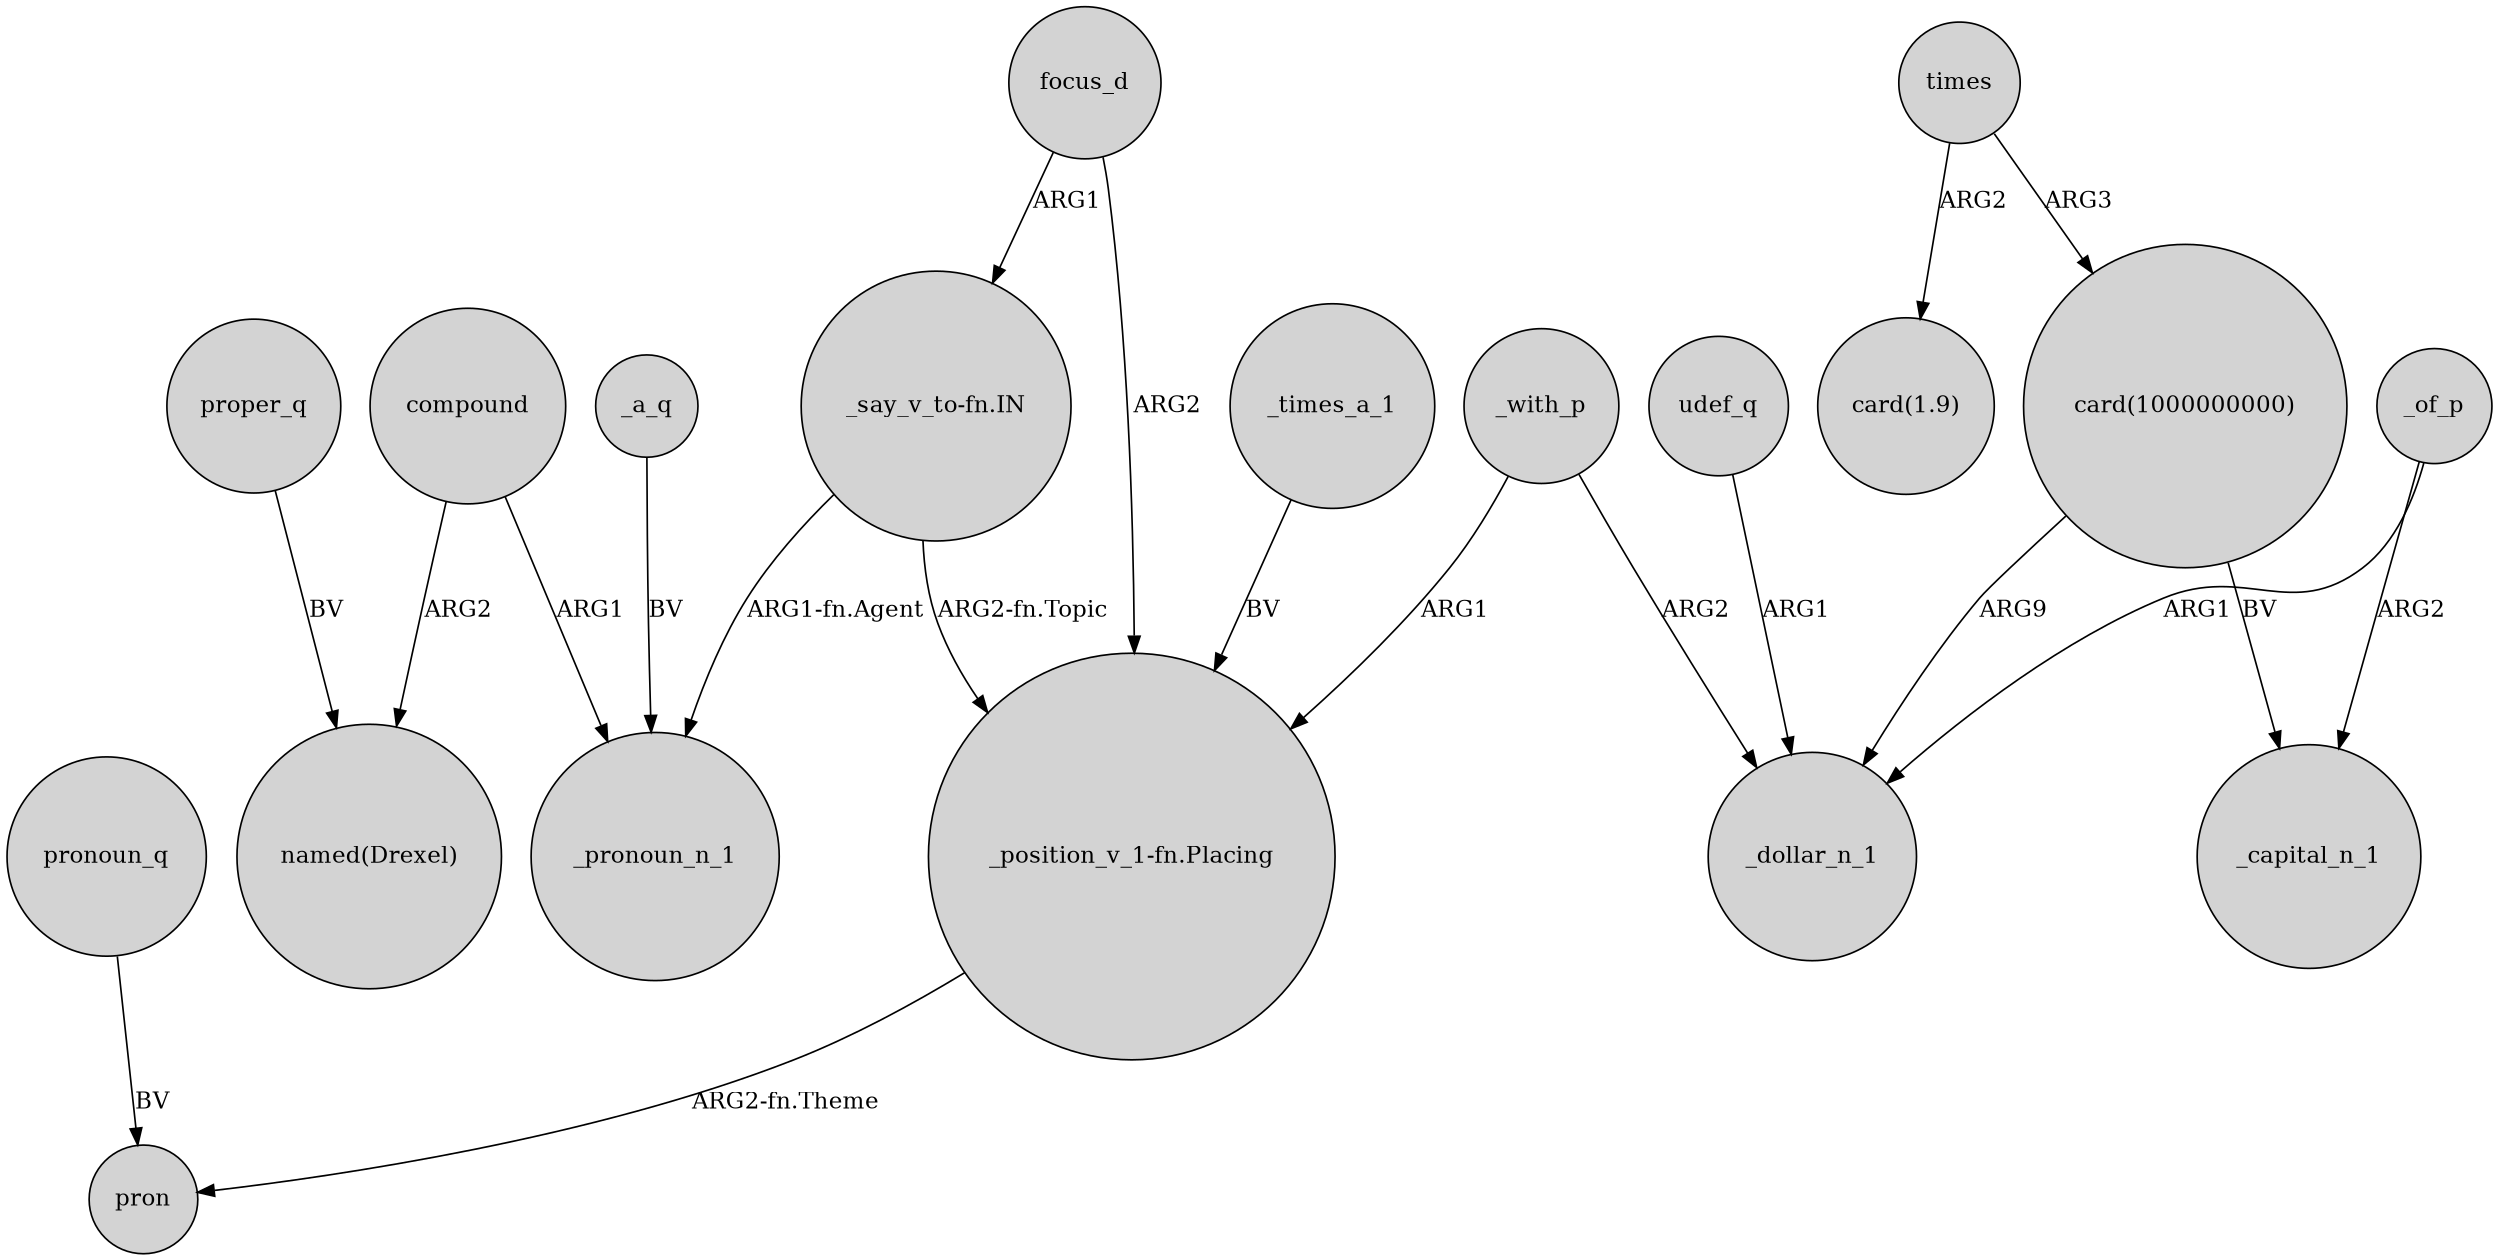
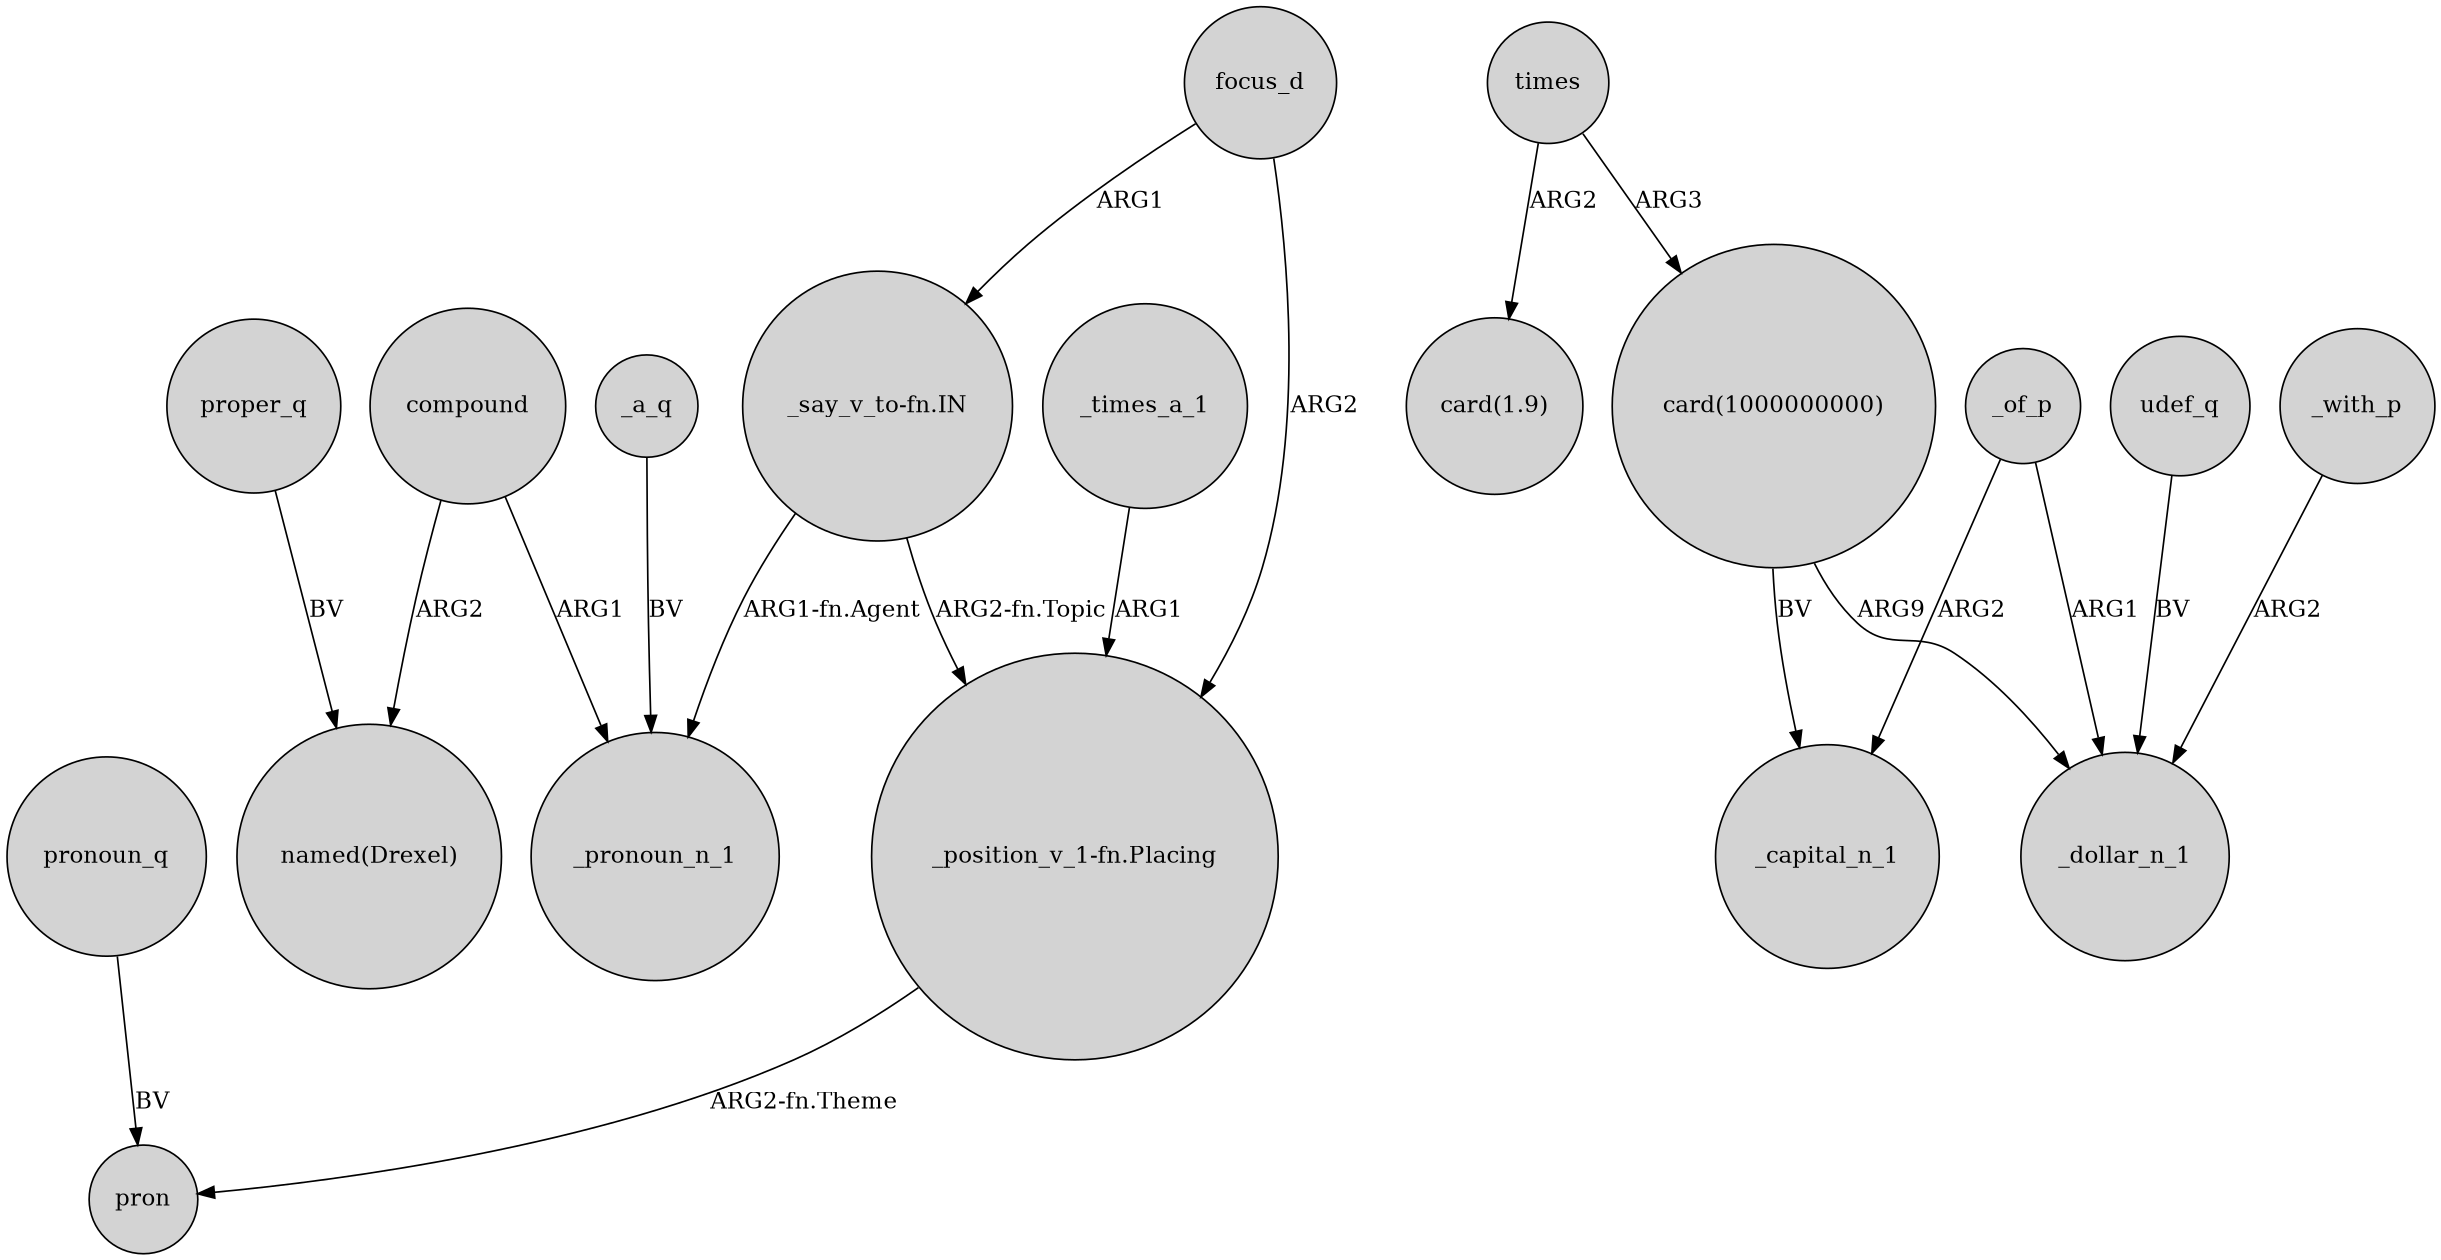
edge "_with_p" -> "_position_v_1-fn.Placing": removed, label "ARG1"
edge "_times_a_1" -> "_position_v_1-fn.Placing": label "BV" -> "ARG1"
edge "udef_q" -> "_dollar_n_1": label "ARG1" -> "BV"
